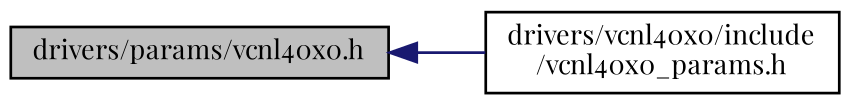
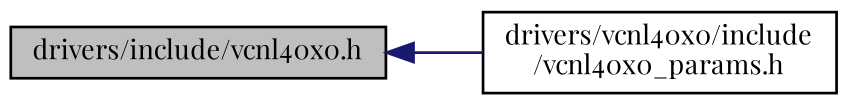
node "drivers/params/vcnl40x0.h": label "drivers/params/vcnl40x0.h" -> "drivers/include/vcnl40x0.h"
